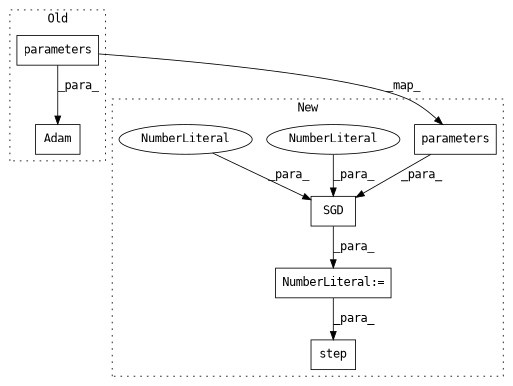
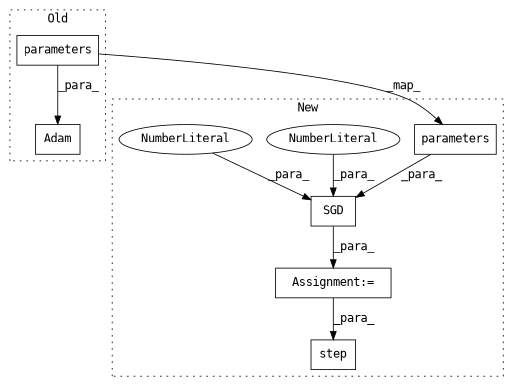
node "NumberLiteral:=": label "NumberLiteral:=" -> "Assignment:="
